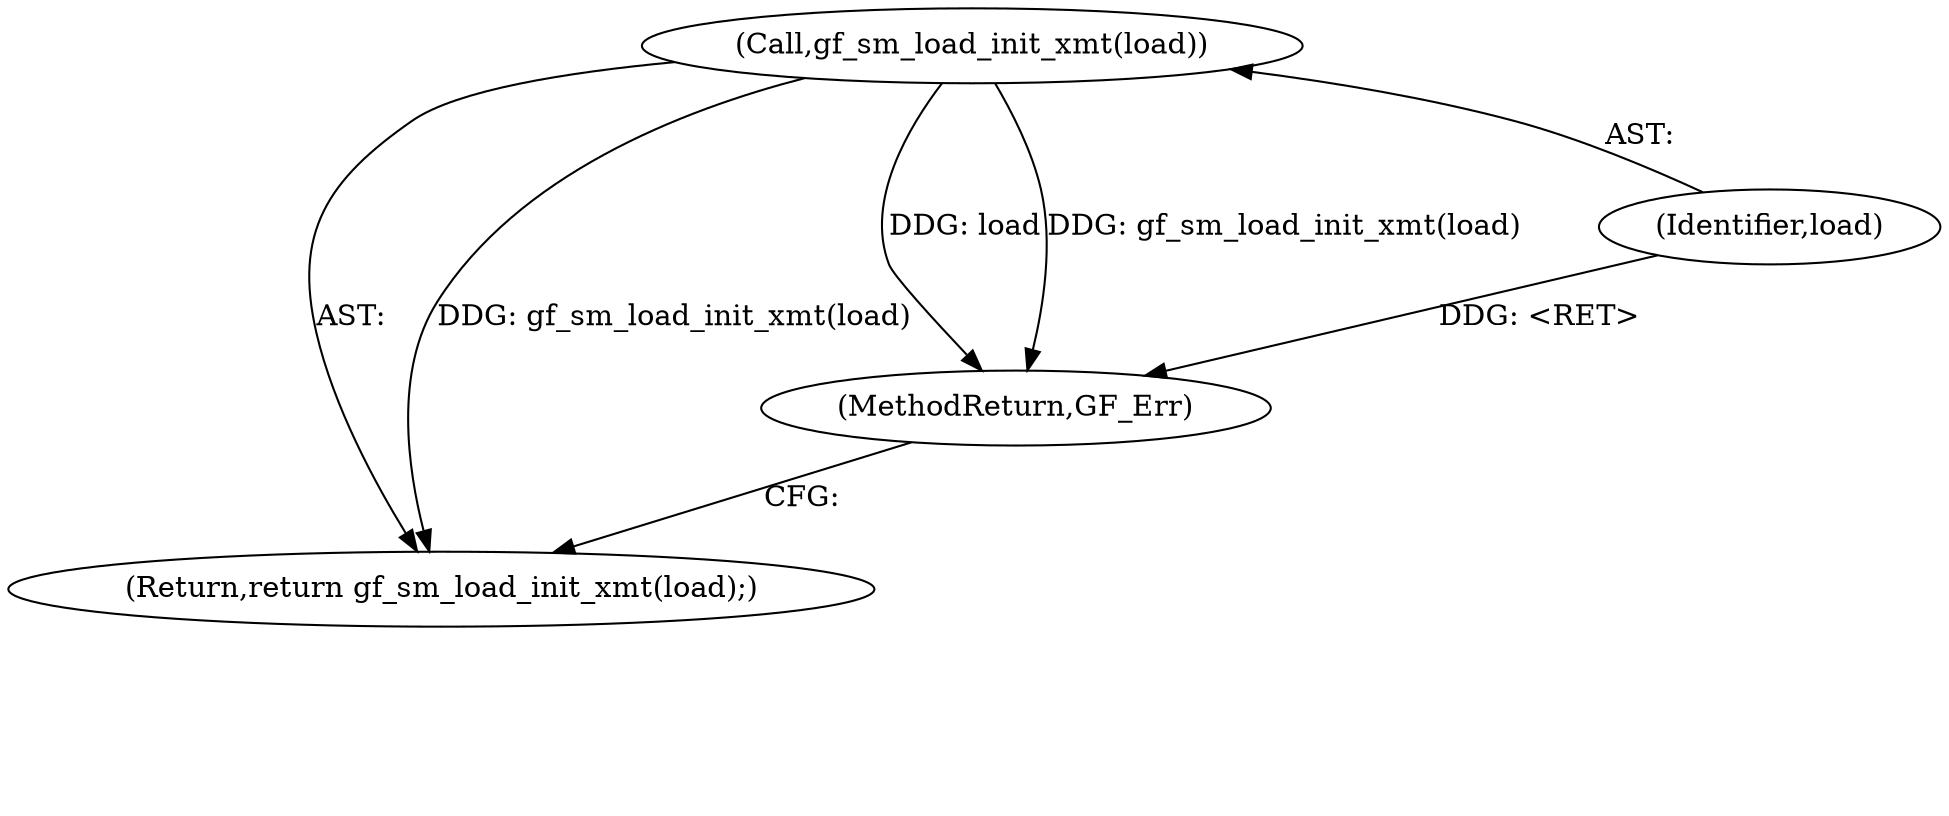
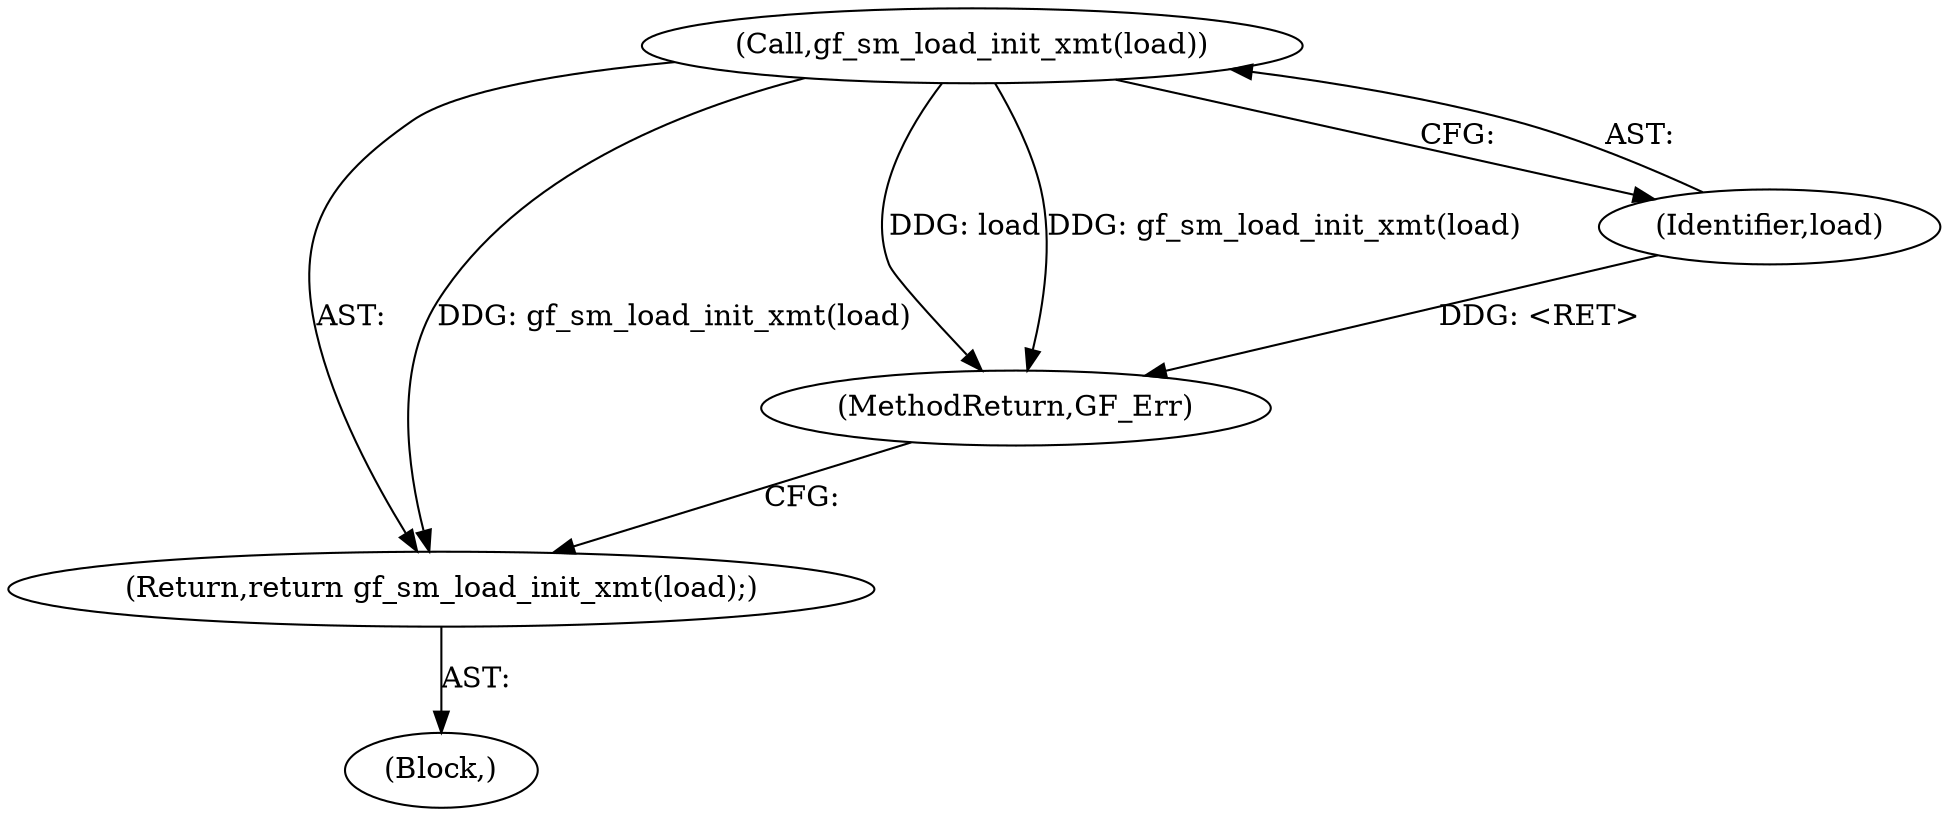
edge "(Call,gf_sm_load_init_xmt(load))" -> "(Identifier,load)": added, label "CFG:"
node "(Block,)": added
